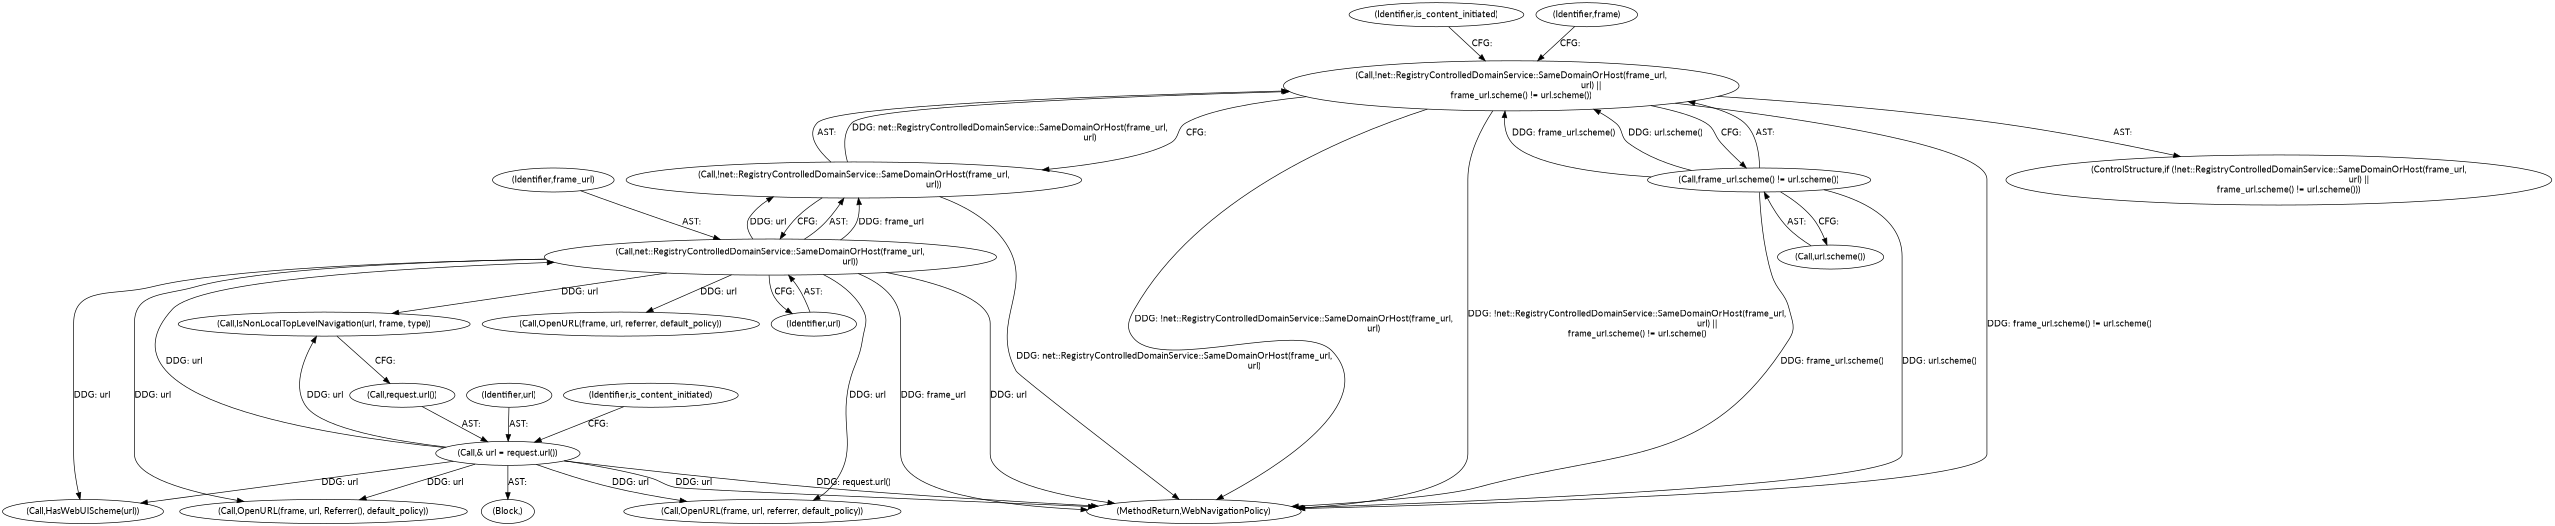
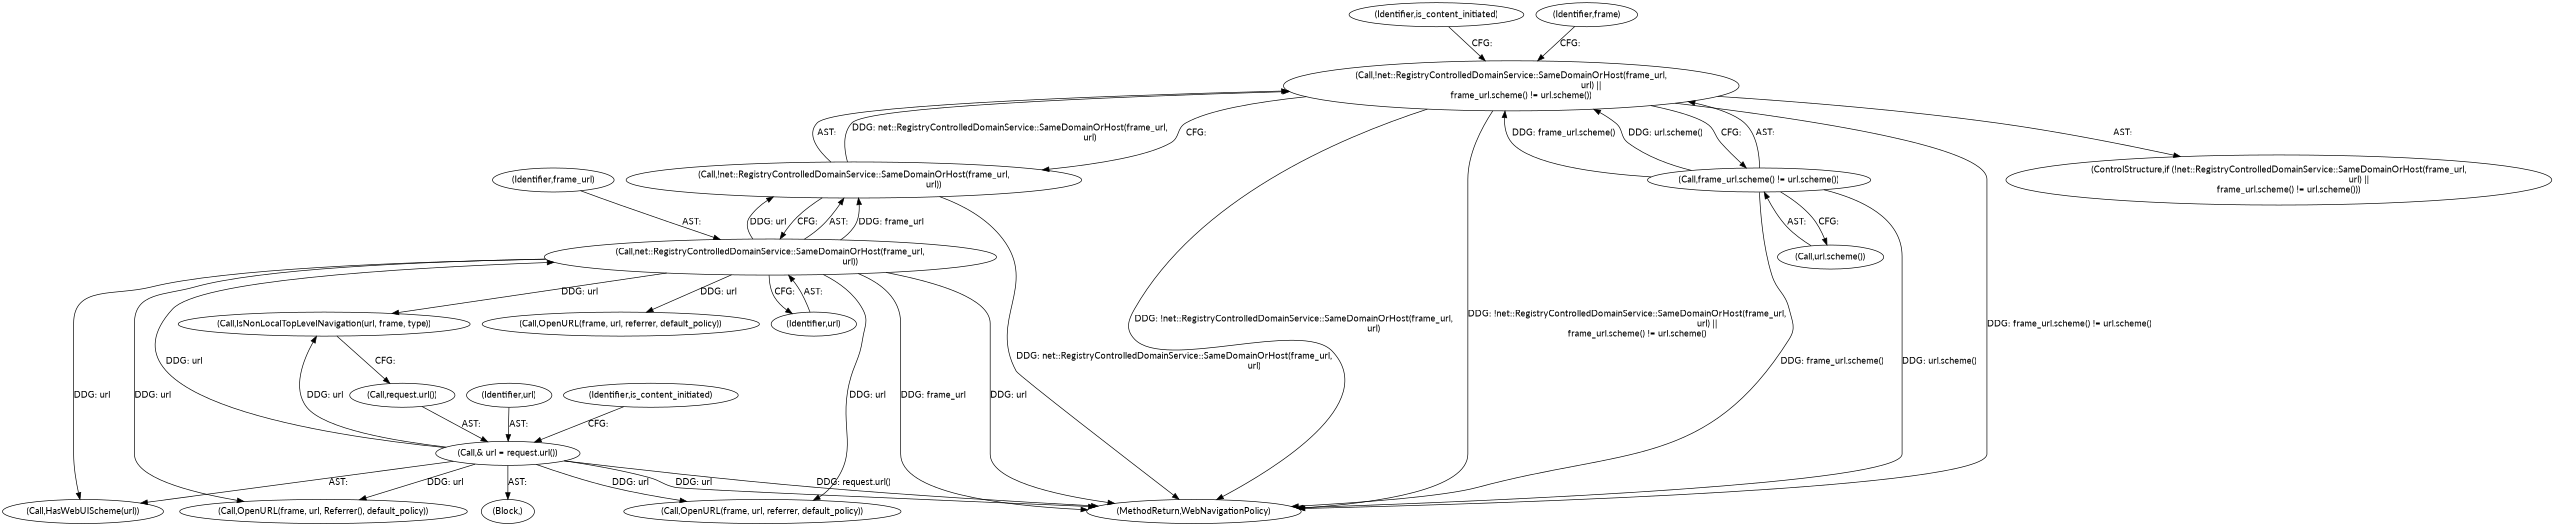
edge "(Call,& url = request.url())" -> "(Call,HasWebUIScheme(url))": label "DDG: url" -> "AST: "
